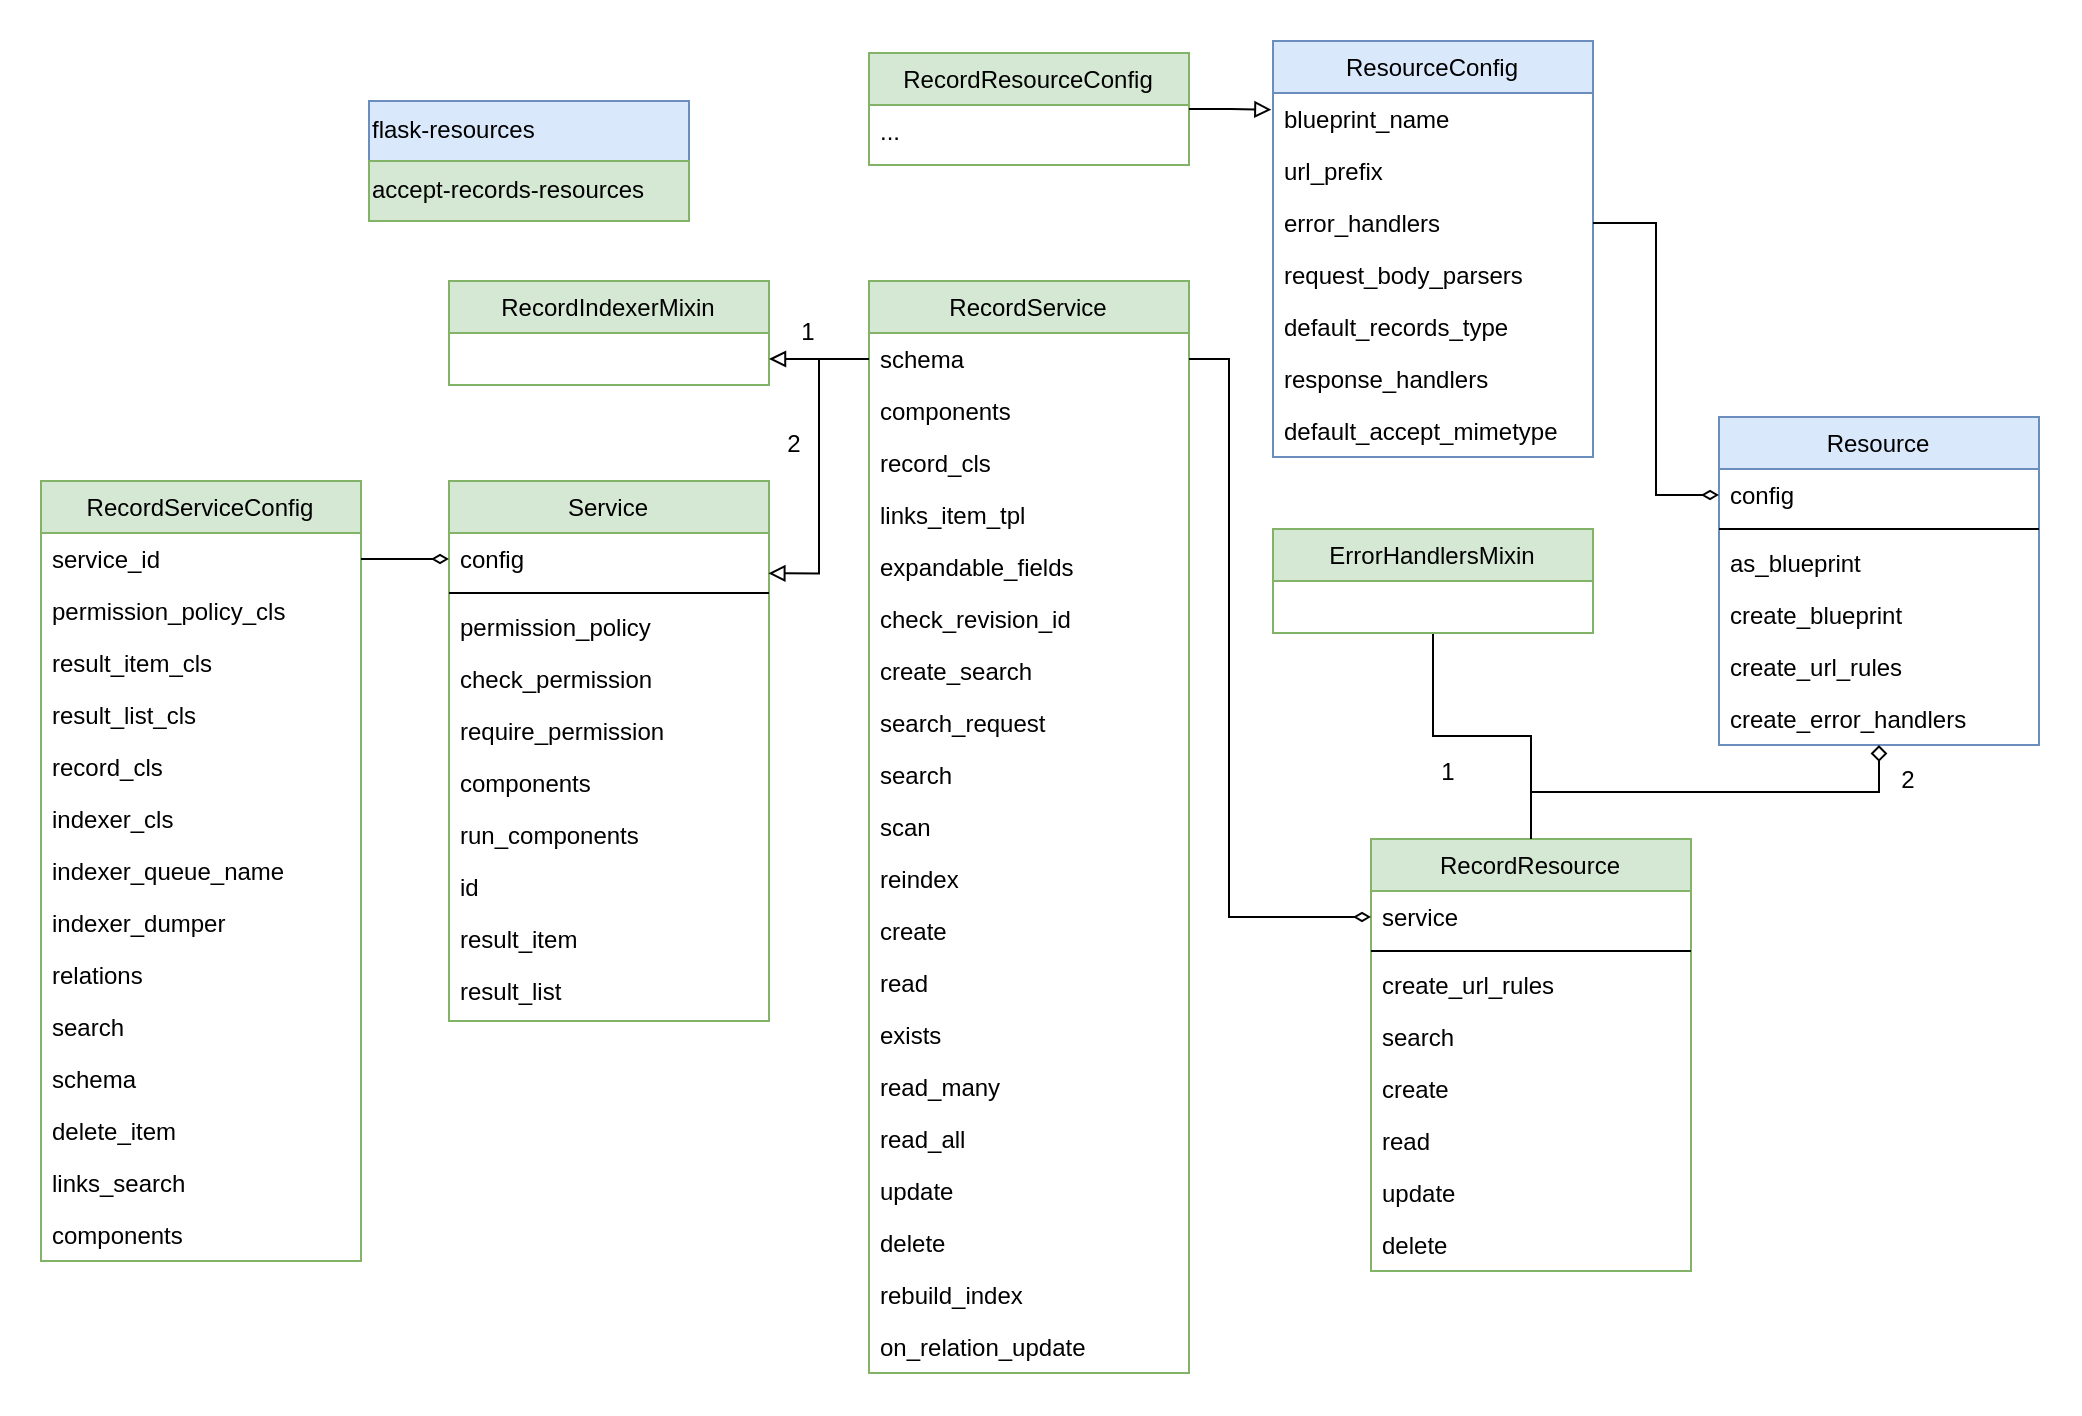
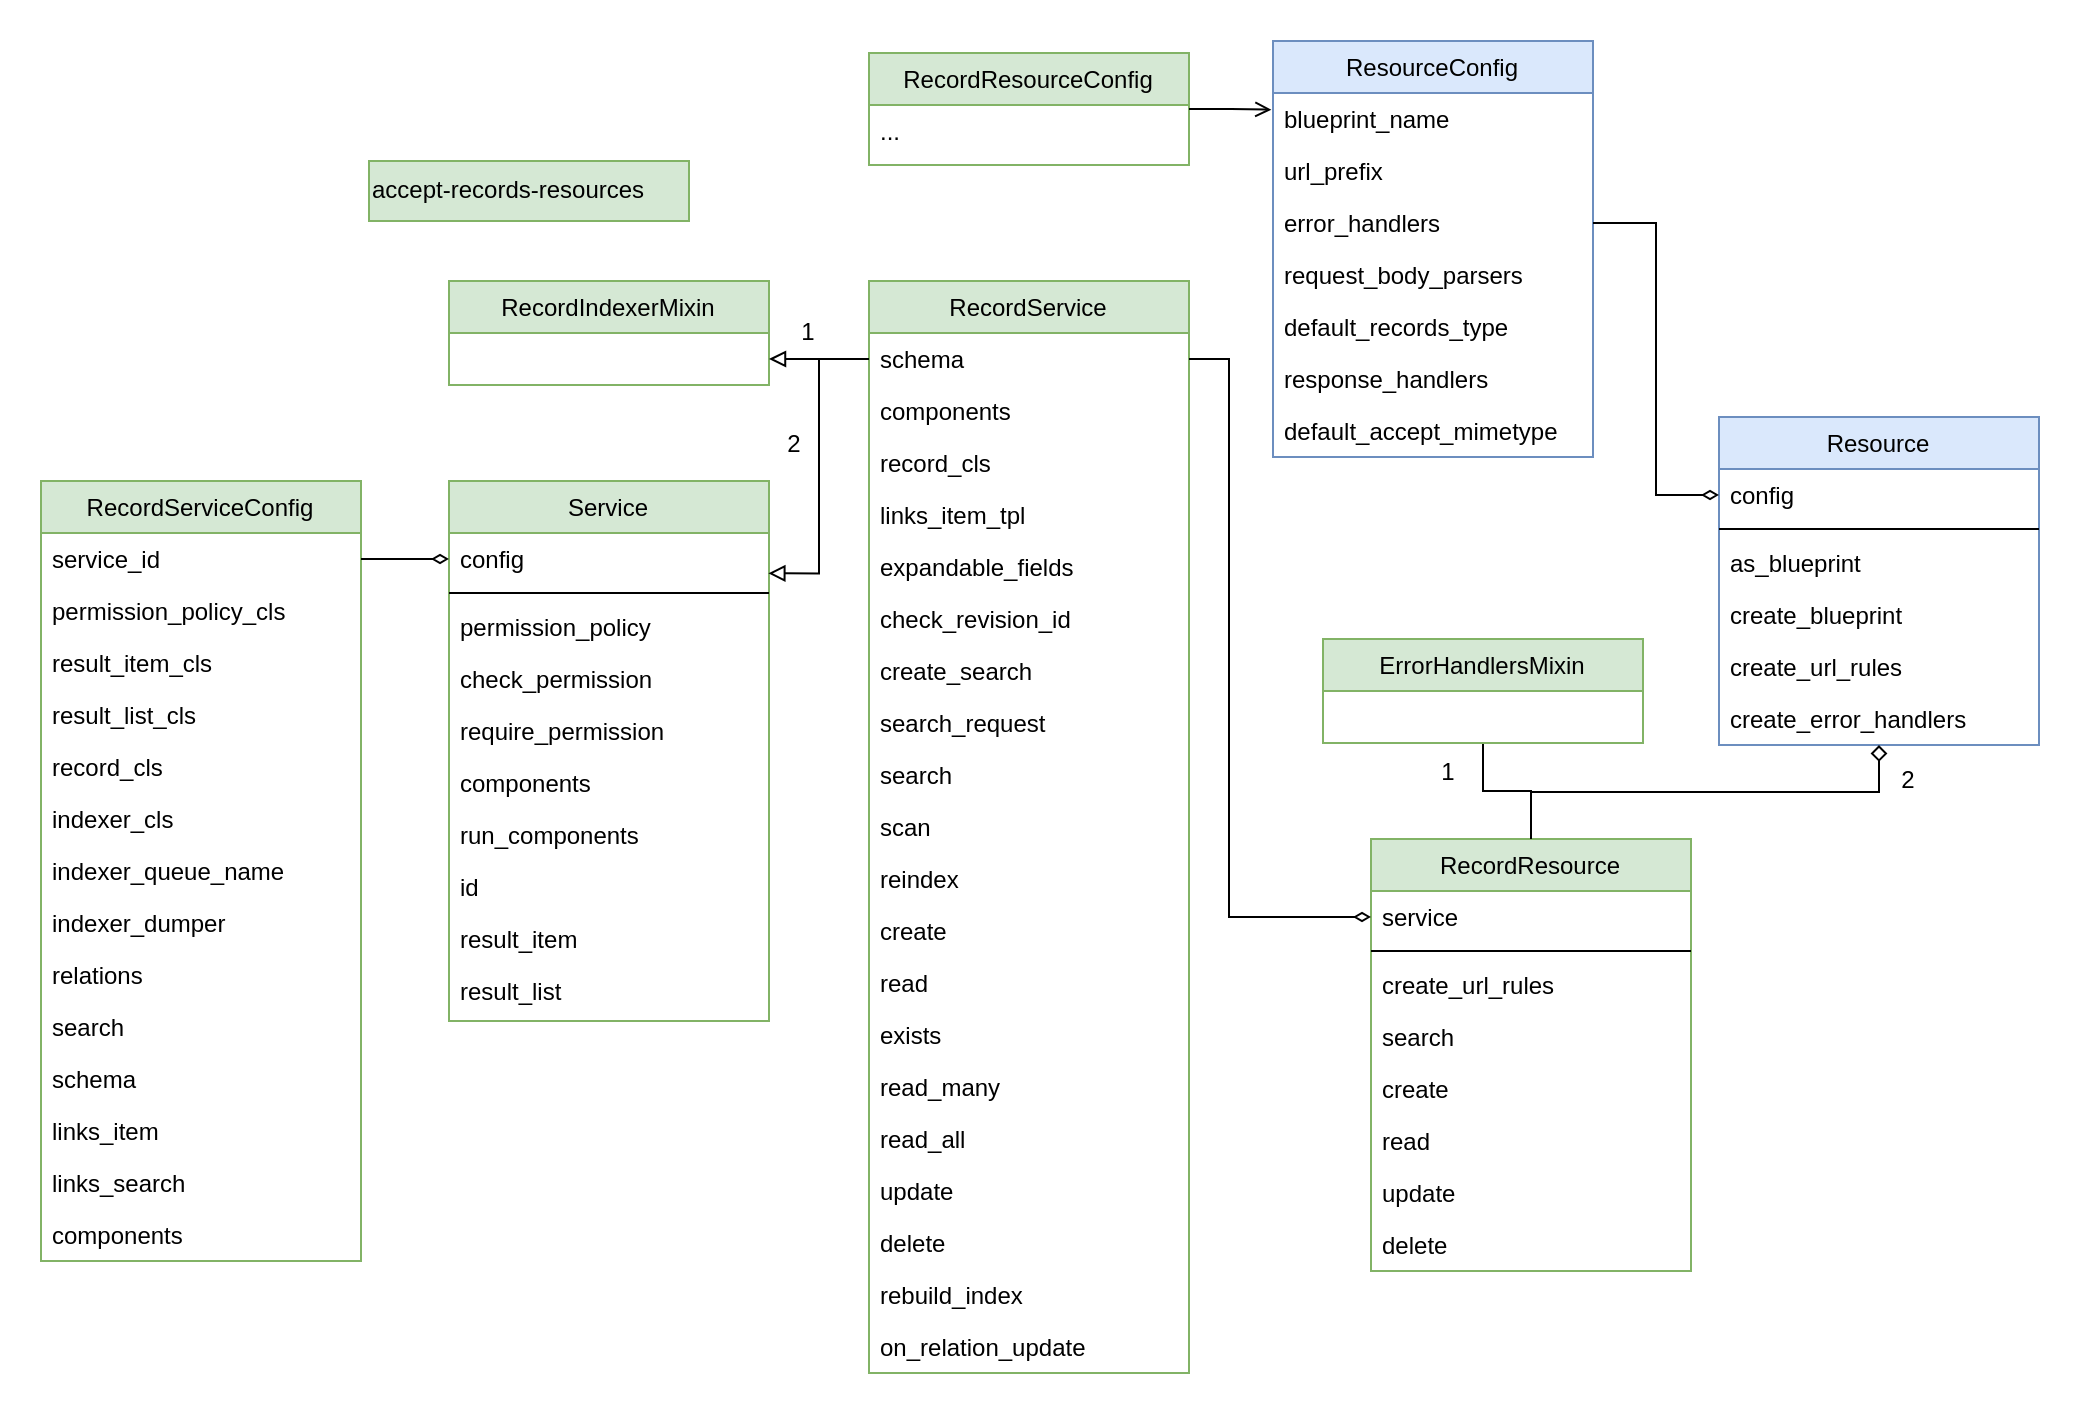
edge "RecordResourceConfig" -> "blueprint_name": arrowhead block -> open
node "flask-resources": removed
node "ErrorHandlersMixin": moved (1433, 581) -> (1483, 691)
node "delete_item": label "delete_item" -> "links_item"
